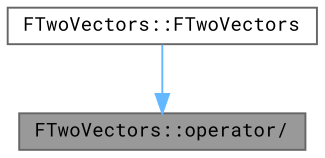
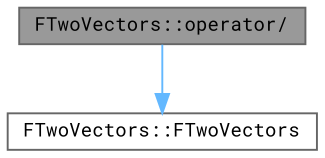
edge "FTwoVectors::FTwoVectors" -> "FTwoVectors::operator/": reversed
